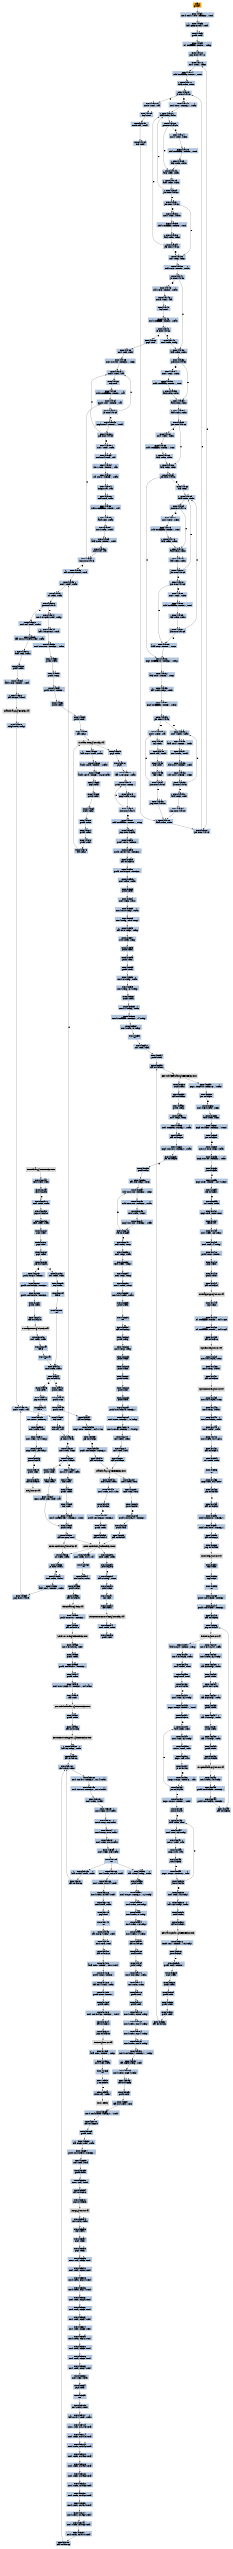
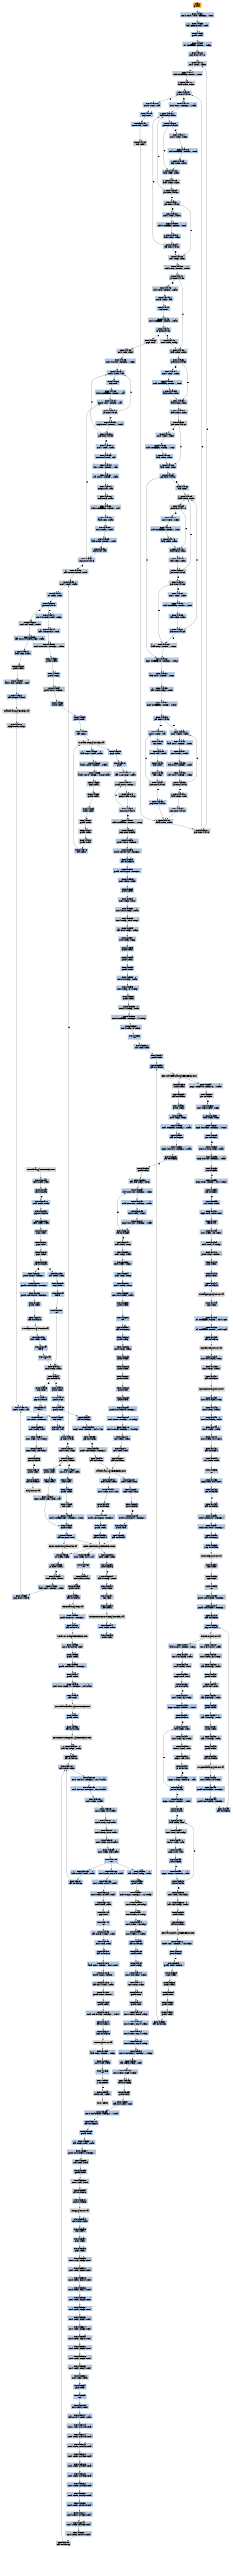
node "0x0041a74c je 0x0041a7c2": label "0x0041a74c je 0x0041a7c2" -> "0x0041a74c je 0x0061a7c2"
